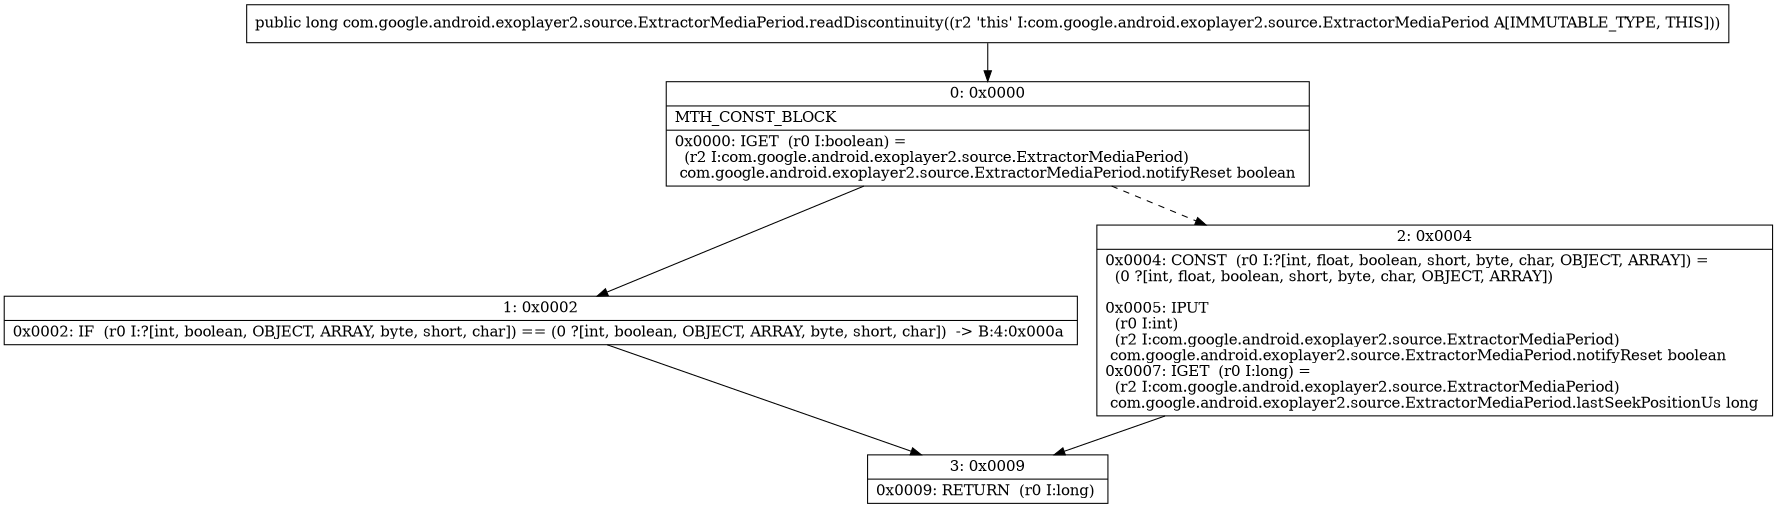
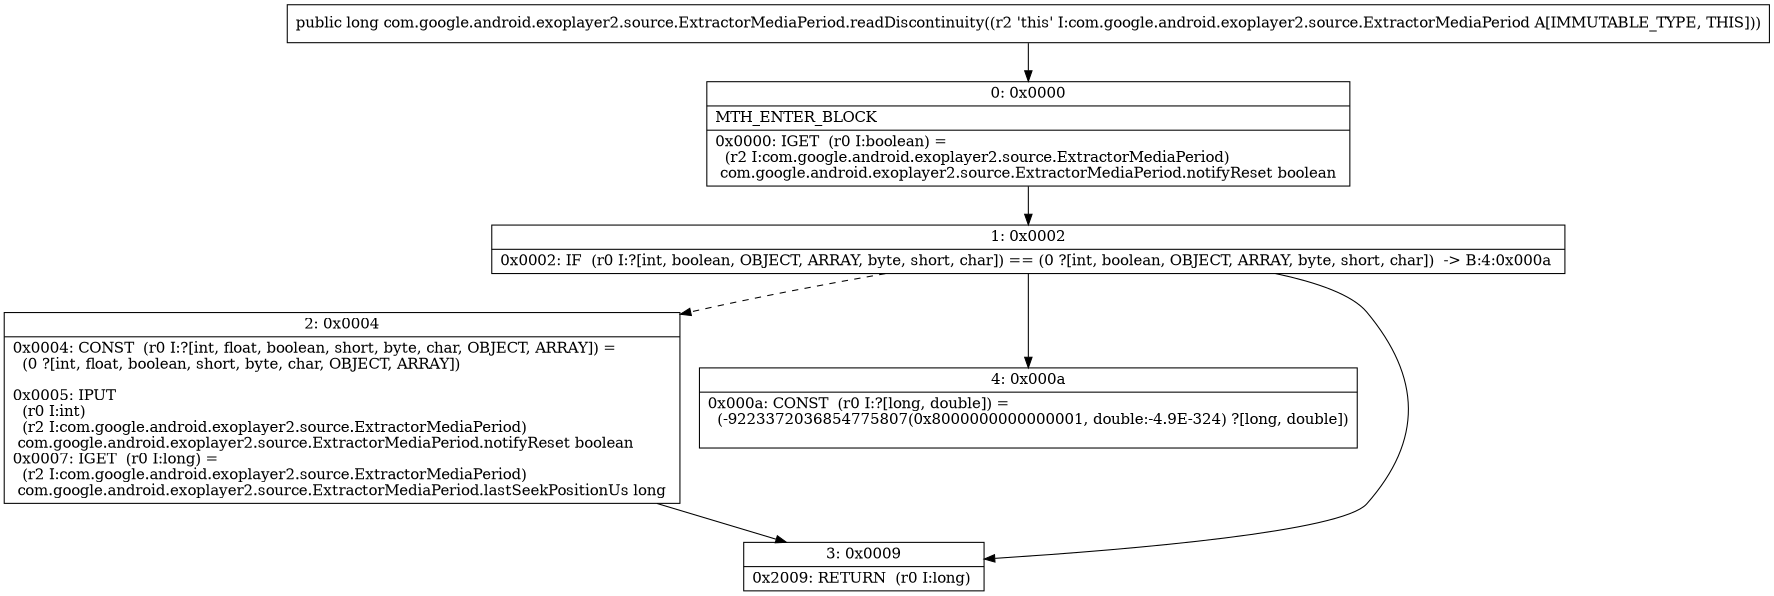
node "0: 0x0000": text "MTH_CONST_BLOCK" -> "MTH_ENTER_BLOCK"
edge "0: 0x0000" -> "2: 0x0004": now "1: 0x0002" -> "2: 0x0004"
node "4: 0x000a": added
node "3: 0x0009": text "0x0009: RETURN  (r0 I:long)" -> "0x2009: RETURN  (r0 I:long)"
